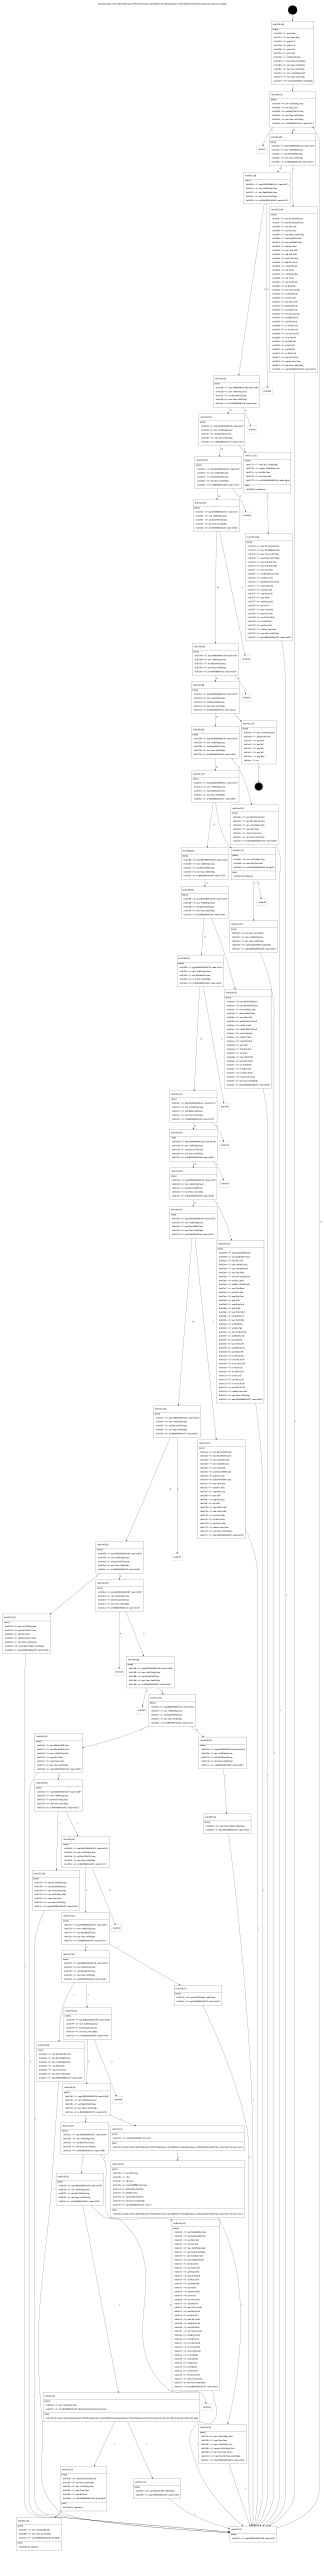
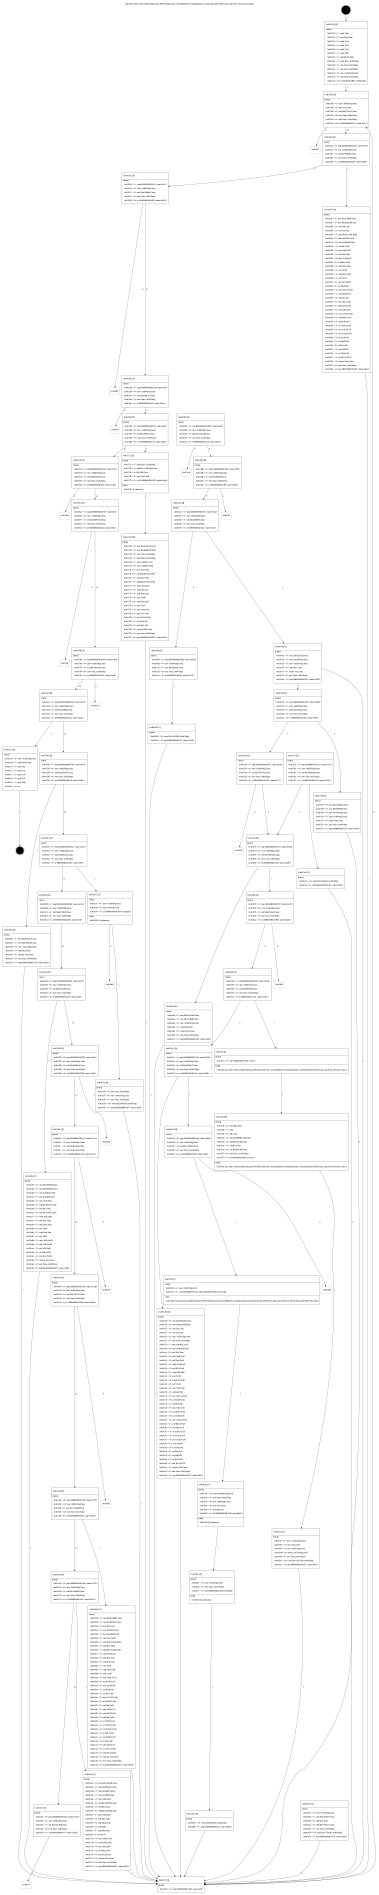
node "0x401498 [28]": removed
edge "0x401540 [28]" -> "0x40155c [28]": now "0x401540 [28]" -> "0x401578 [28]"
edge "0x401843 [9]" -> "0x401876 [15]": now "0x401867 [15]" -> "0x401876 [15]"
